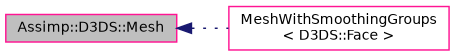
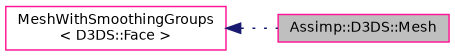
edge "MeshWithSmoothingGroups < D3DS::Face >" -> "Assimp::D3DS::Mesh": reversed
